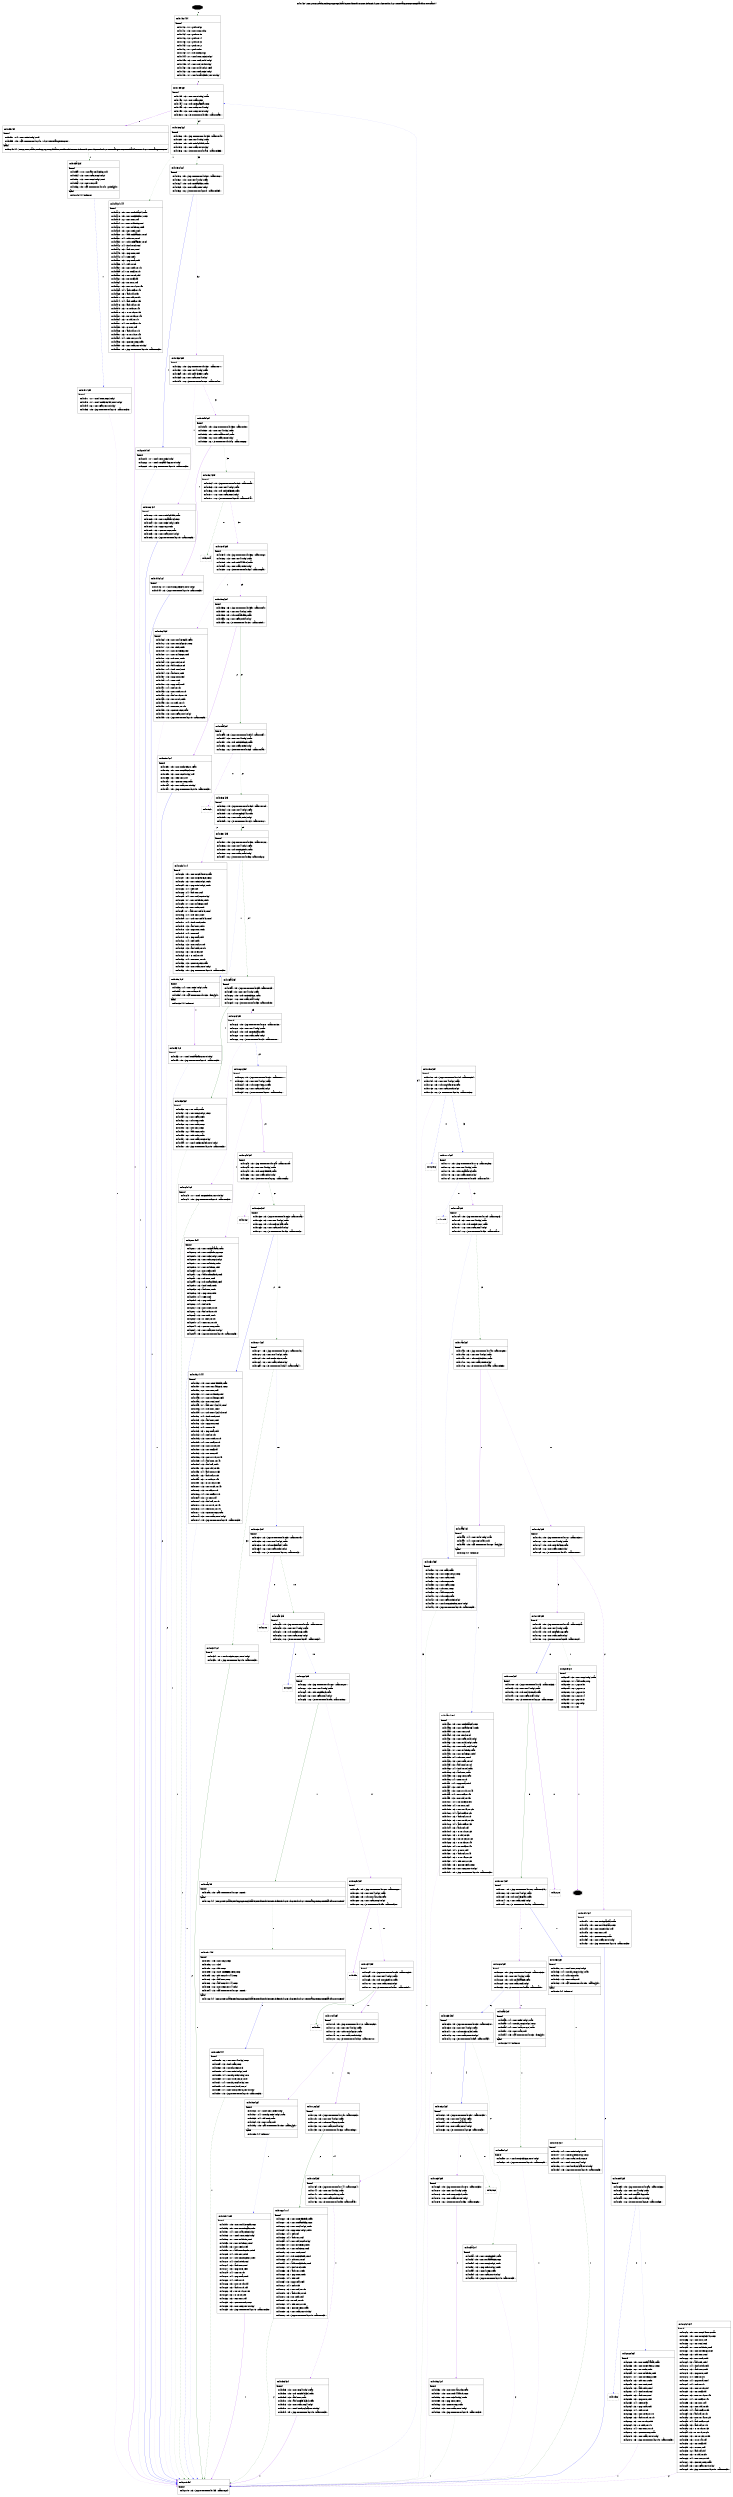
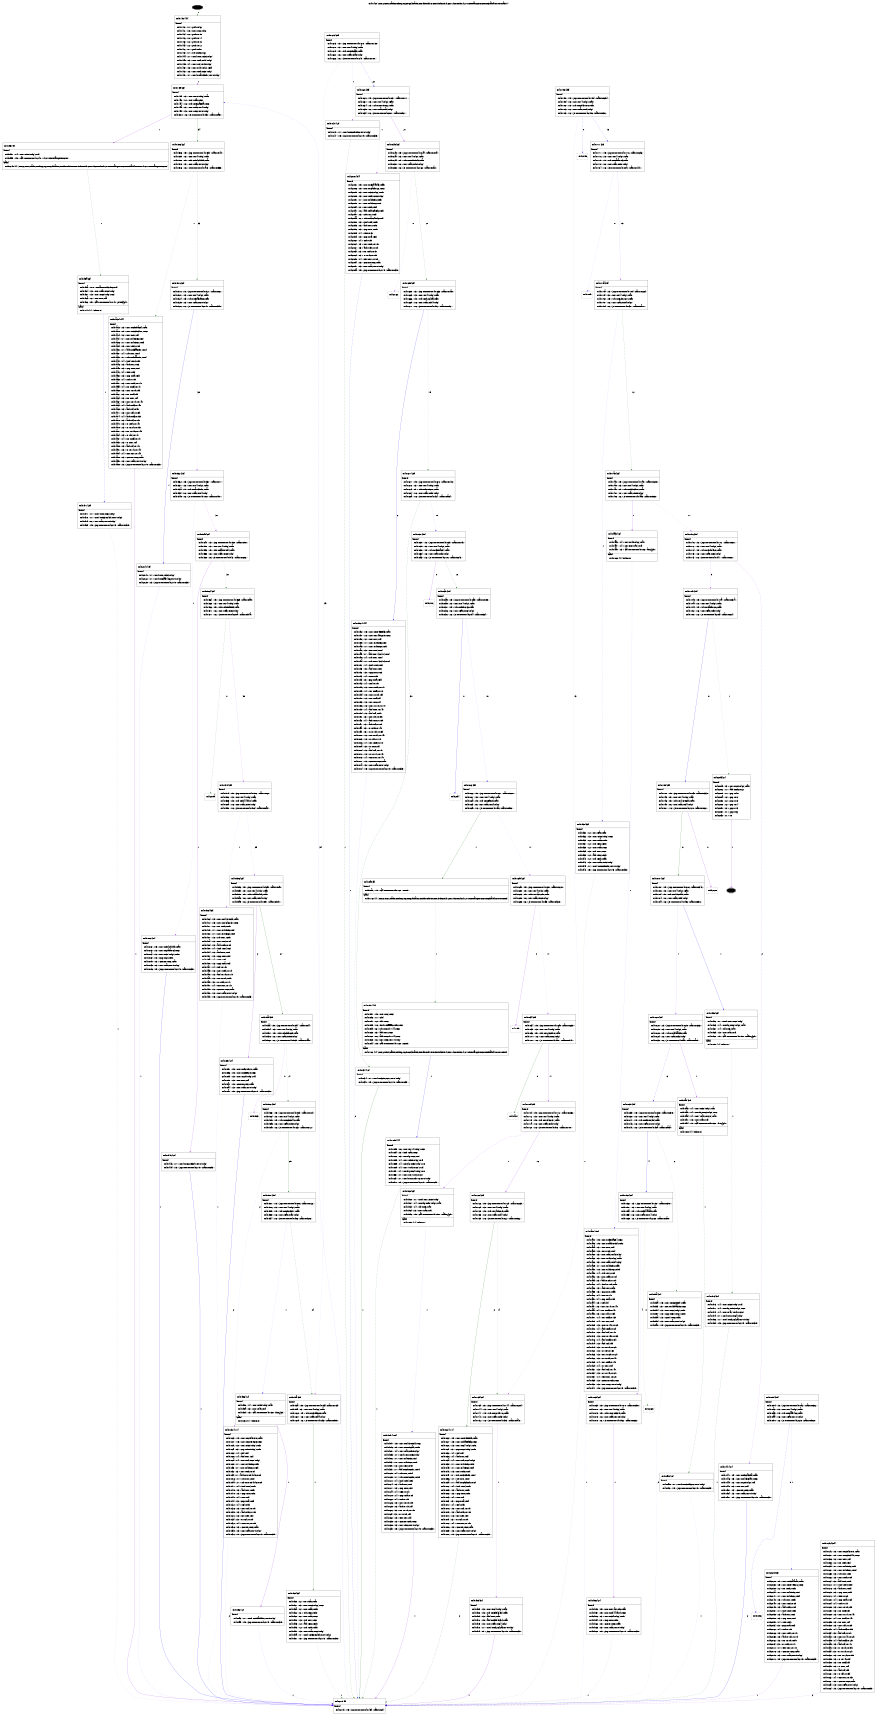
edge "0x4015fa [25]" -> "0x401613 [25]": reversed
